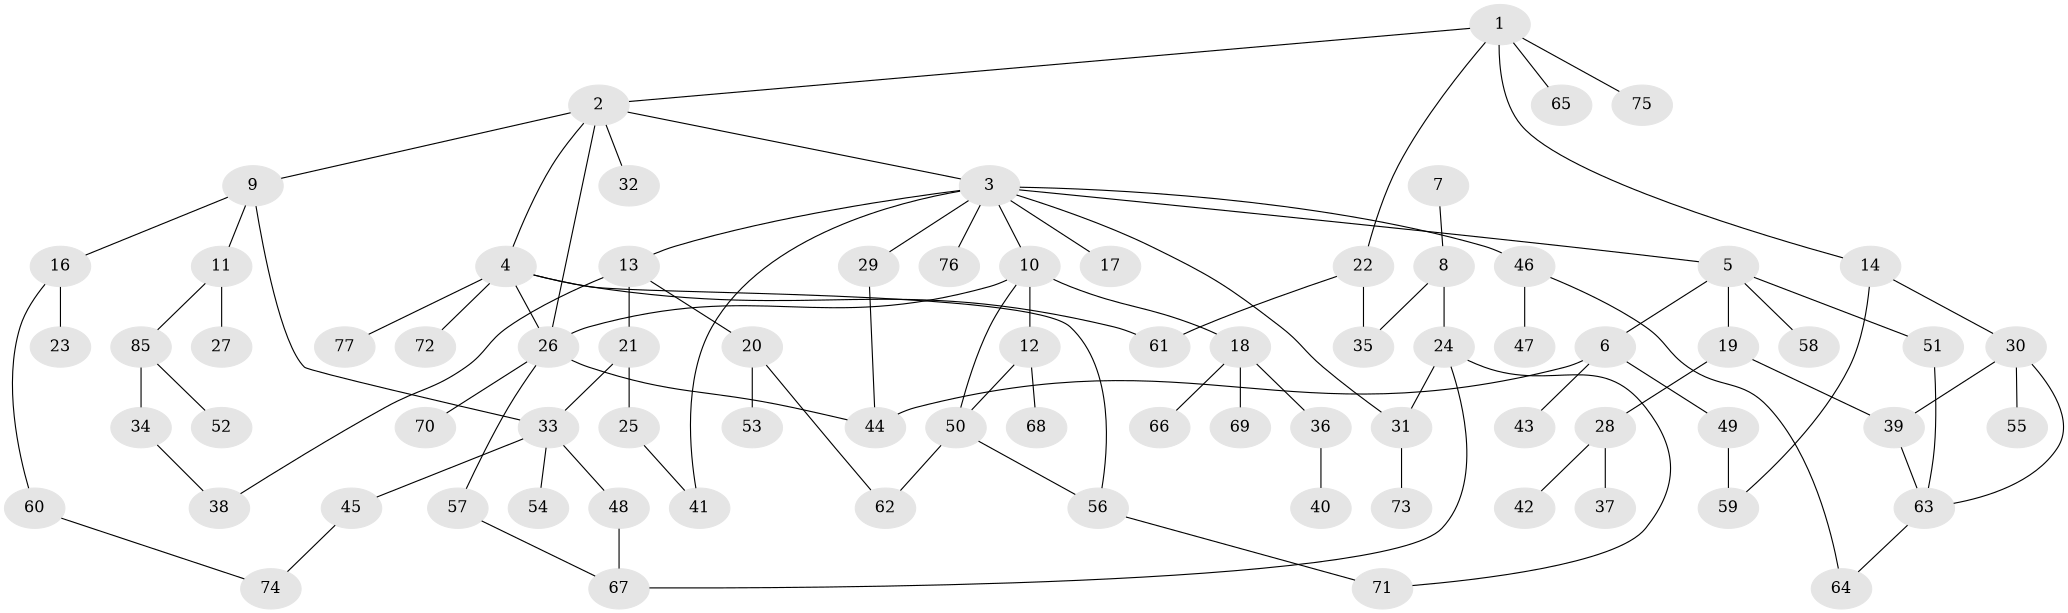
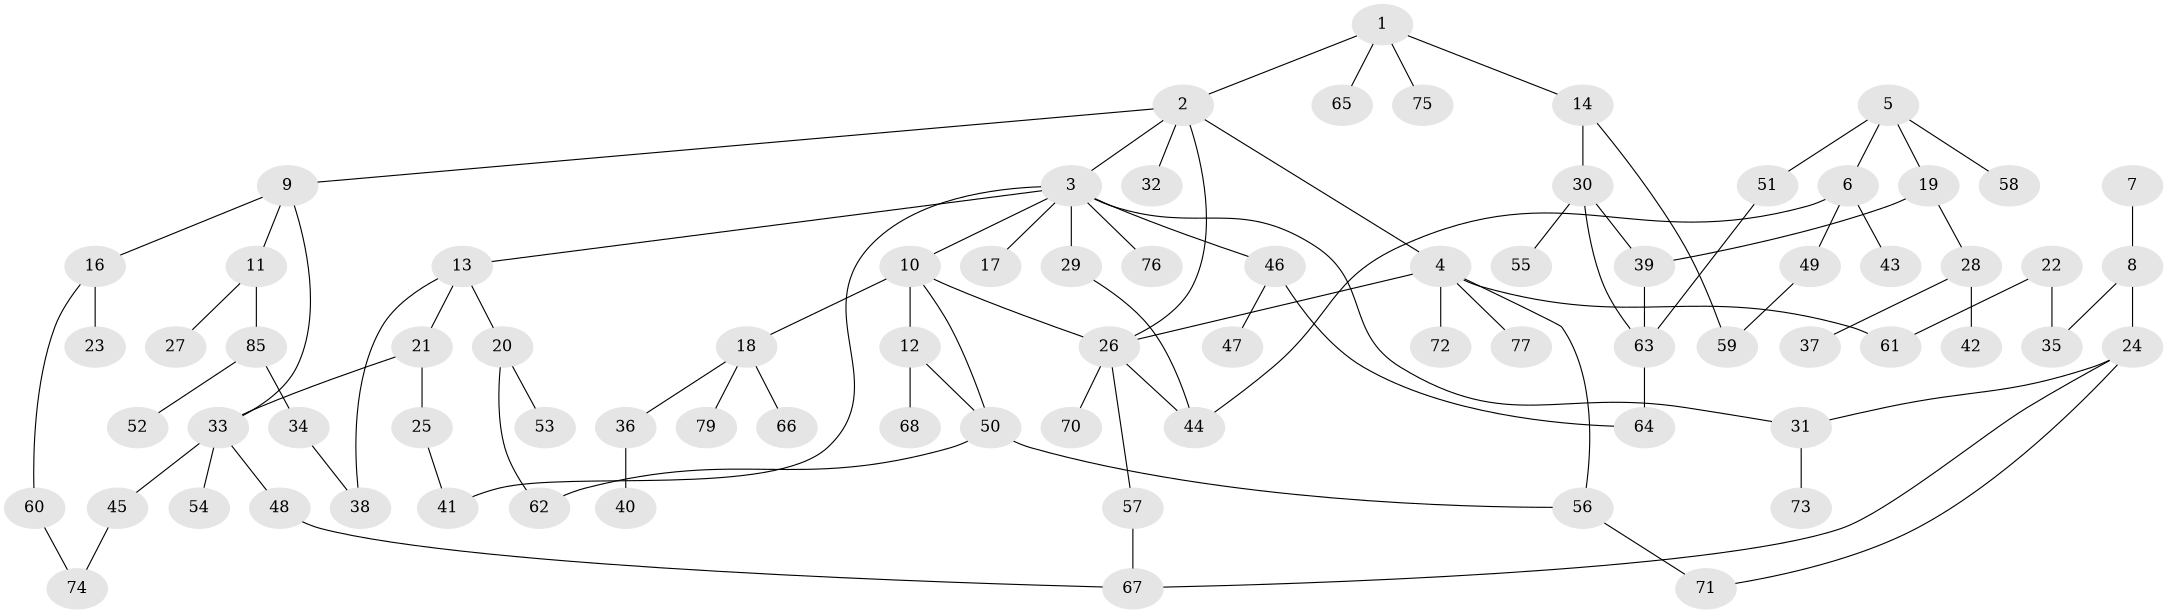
edge "1" -- "22": removed
edge "3" -- "5": removed
node "69": label "69" -> "79"
